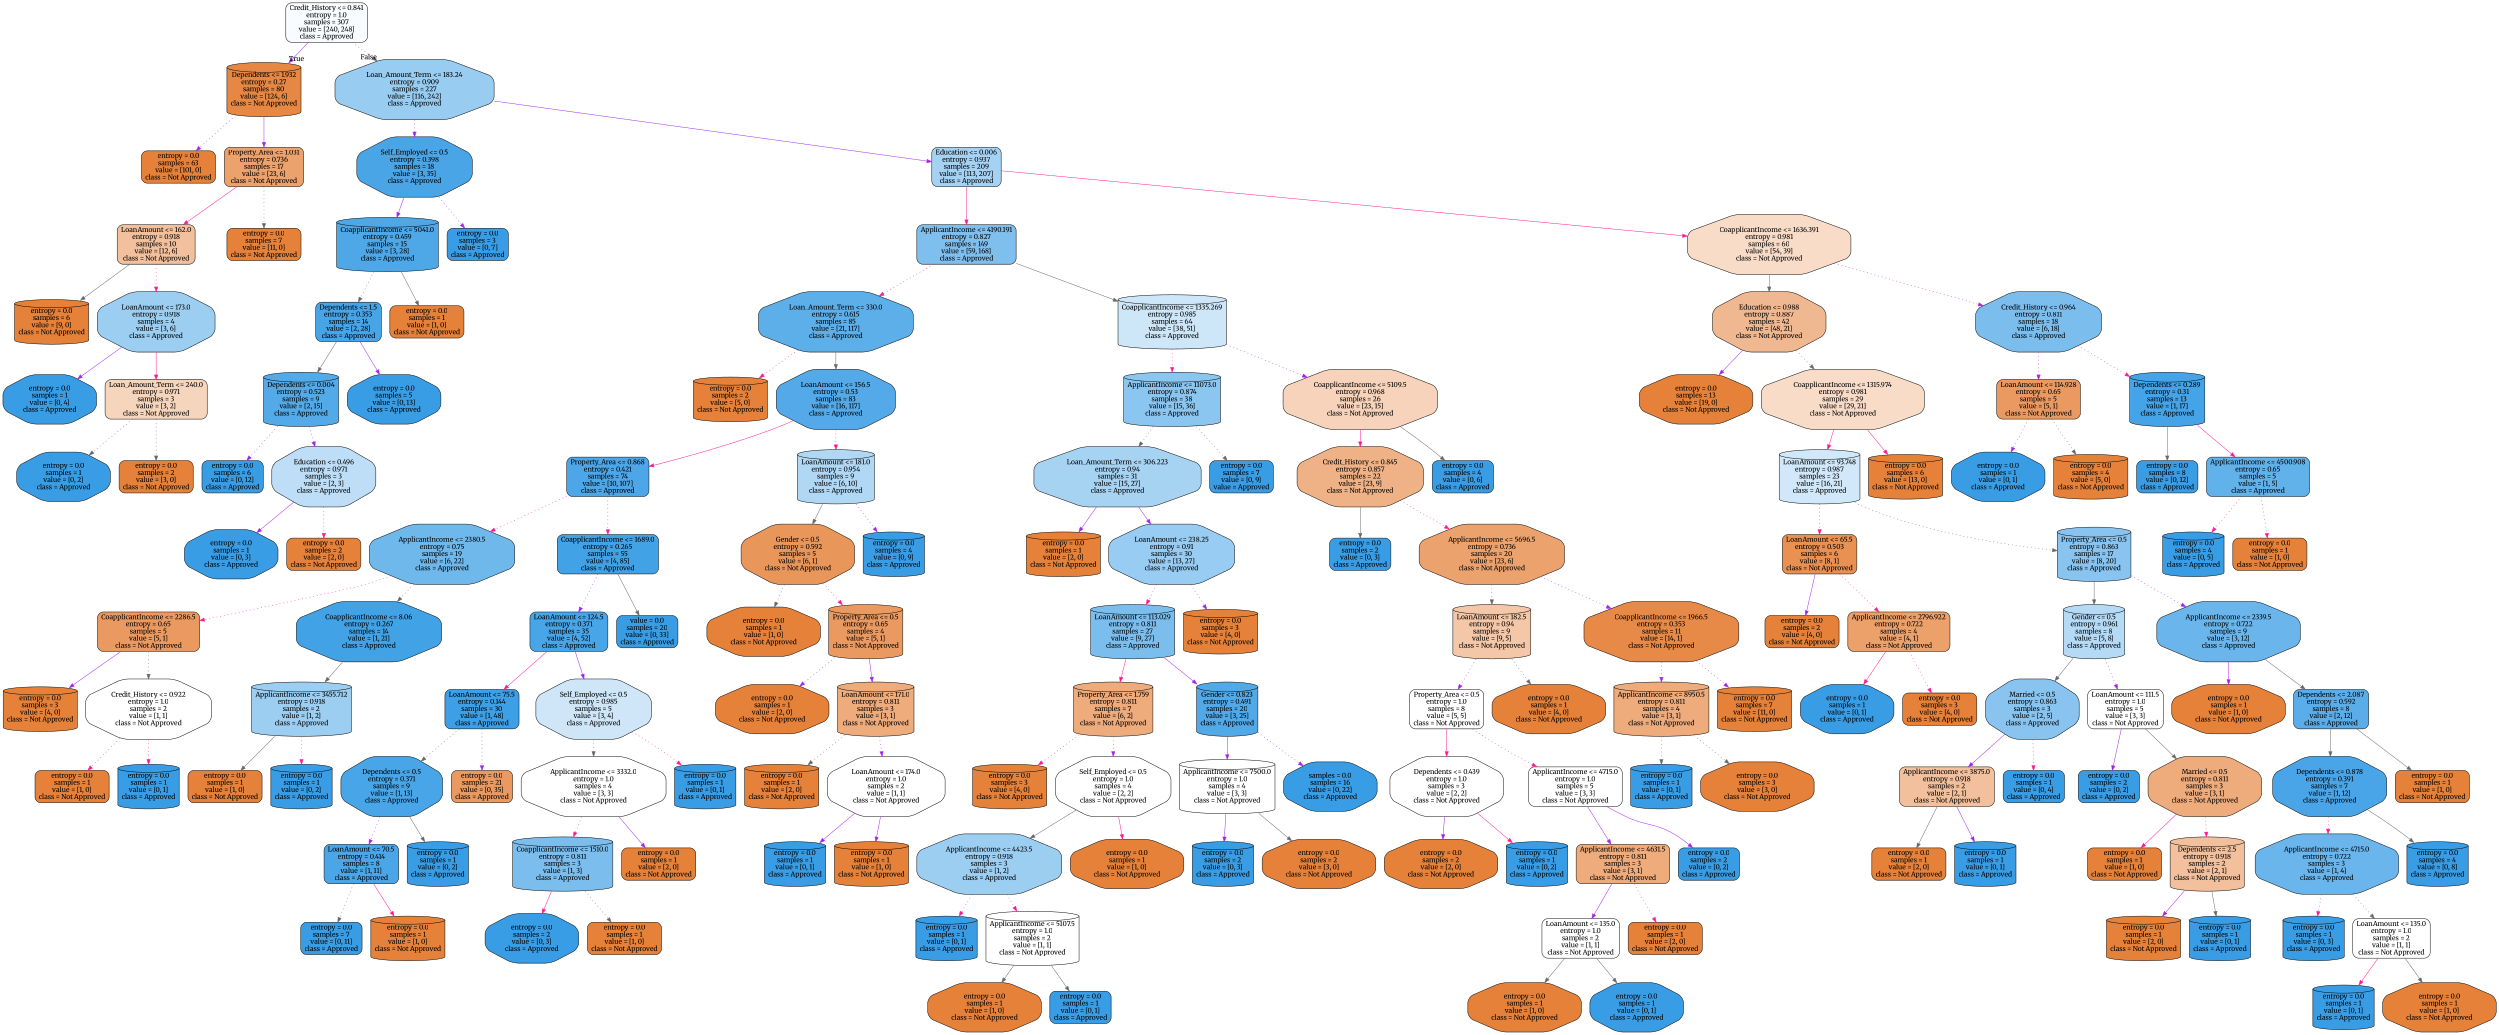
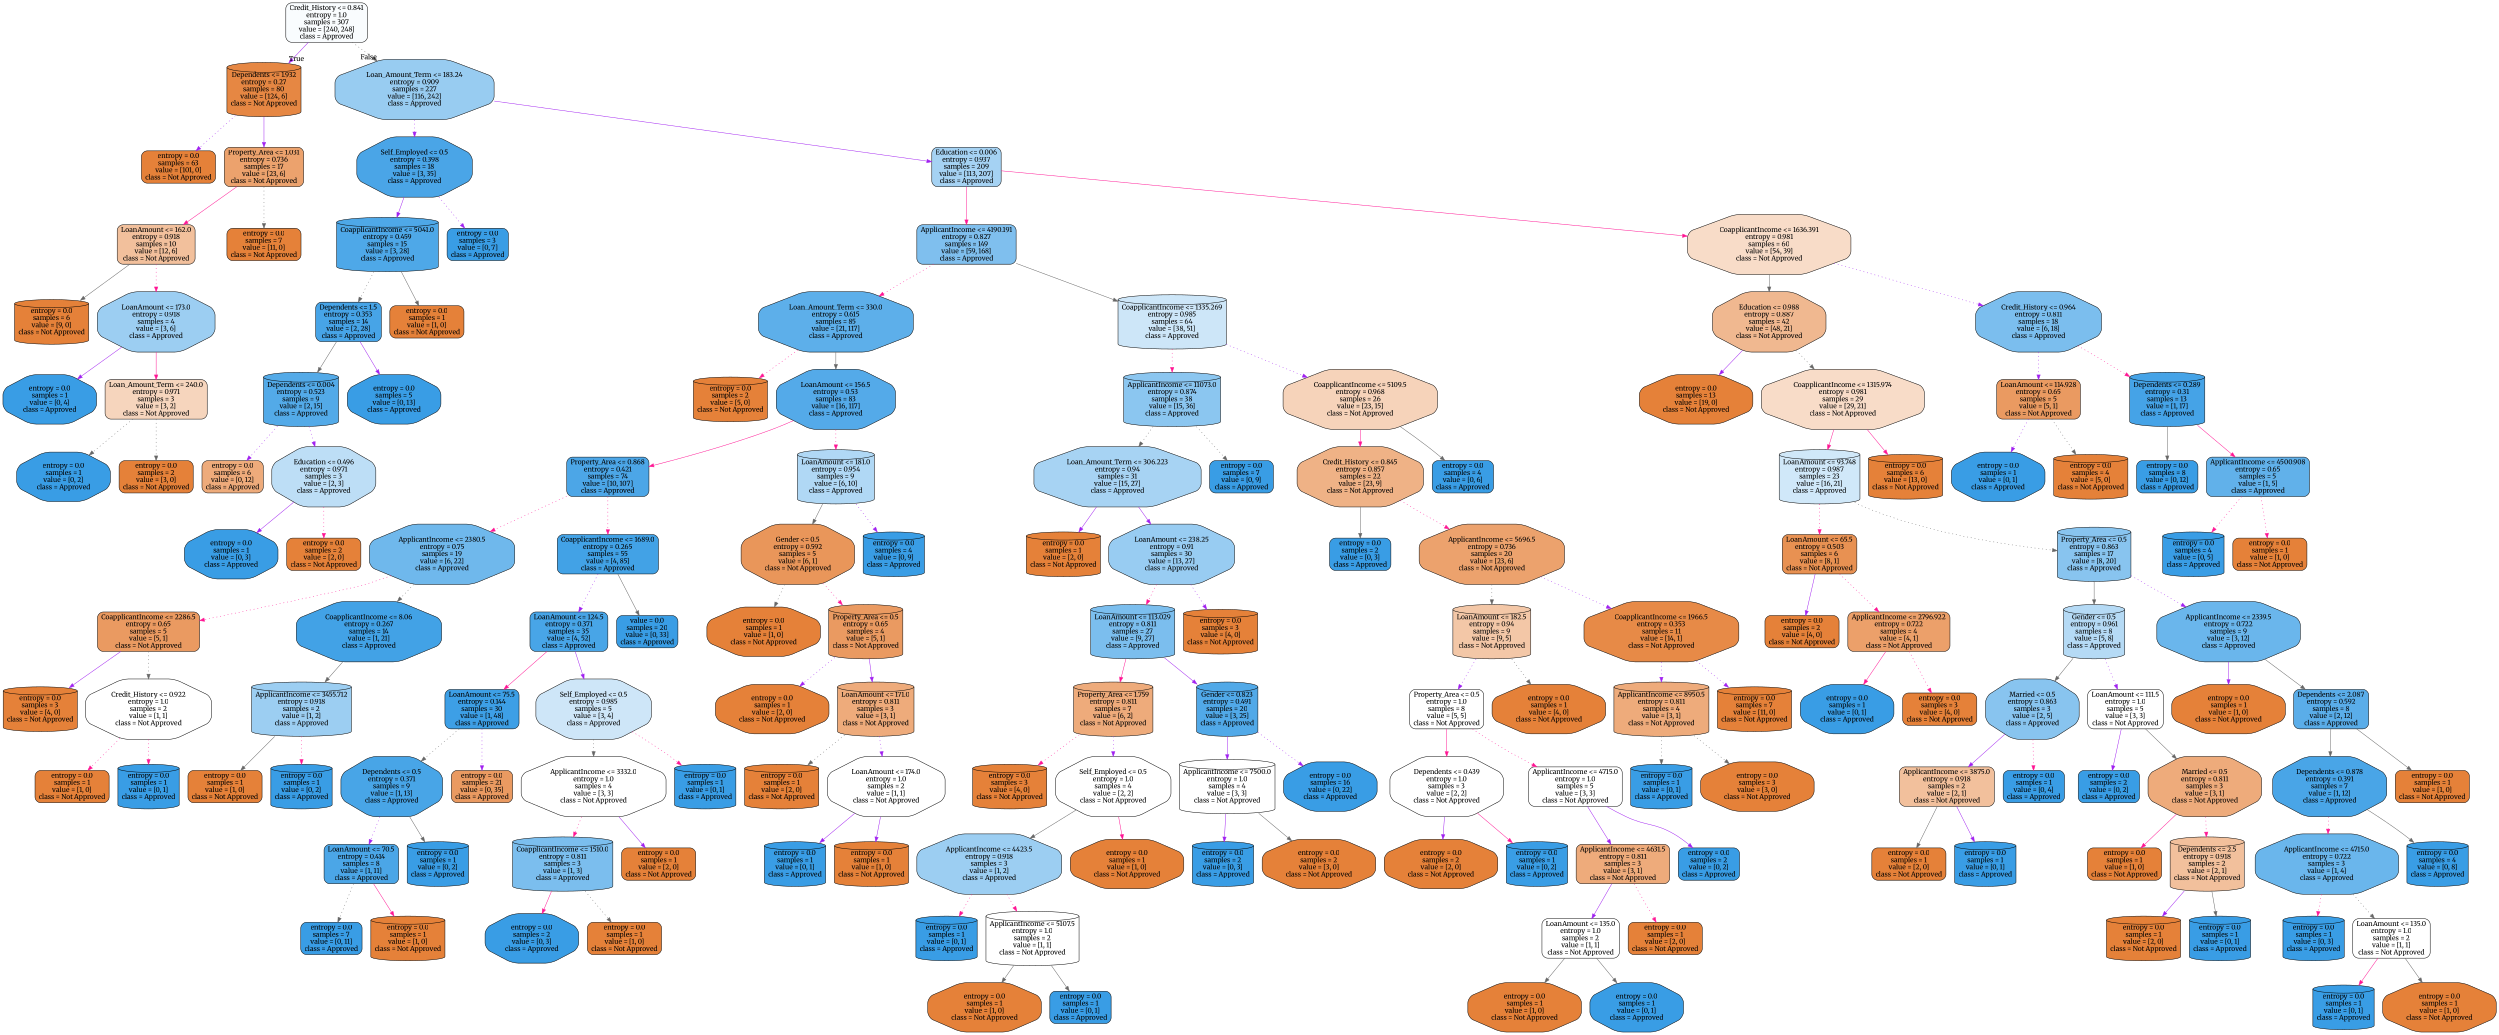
node "entropy = 0.0 samples = 6 value = [0, 12] class = Approved": fillcolor #399de5 -> #eeab7b
node "entropy = 0.0 samples = 7 value = [0, 9] value = Approved": label "entropy = 0.0 samples = 7 value = [0, 9] value = Approved" -> "entropy = 0.0 samples = 7 value = [0, 9] class = Approved"
node "samples = 0.0 samples = 16 value = [0, 22] class = Approved": label "samples = 0.0 samples = 16 value = [0, 22] class = Approved" -> "entropy = 0.0 samples = 16 value = [0, 22] class = Approved"
